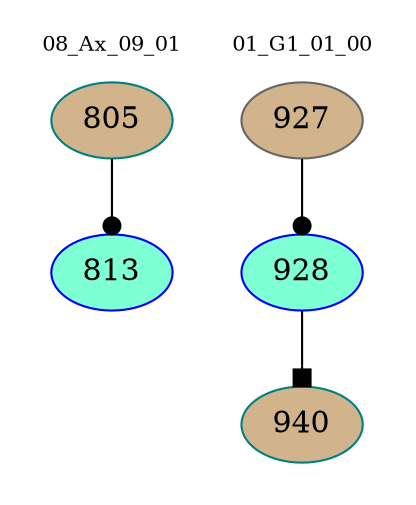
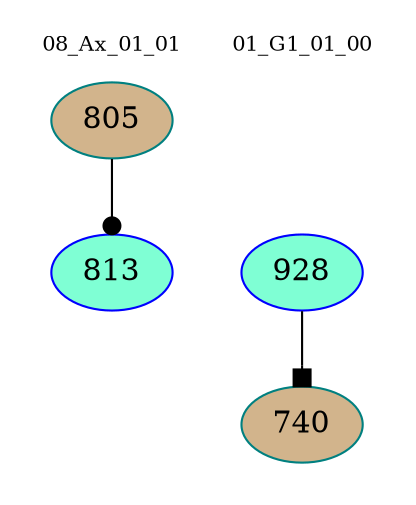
cluster "08_Ax_09_01": label "08_Ax_09_01" -> "08_Ax_01_01"
node "927": removed
node "940": label "940" -> "740"
